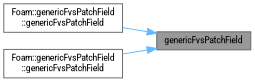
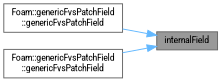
node "genericFvsPatchField": label "genericFvsPatchField" -> "internalField"
